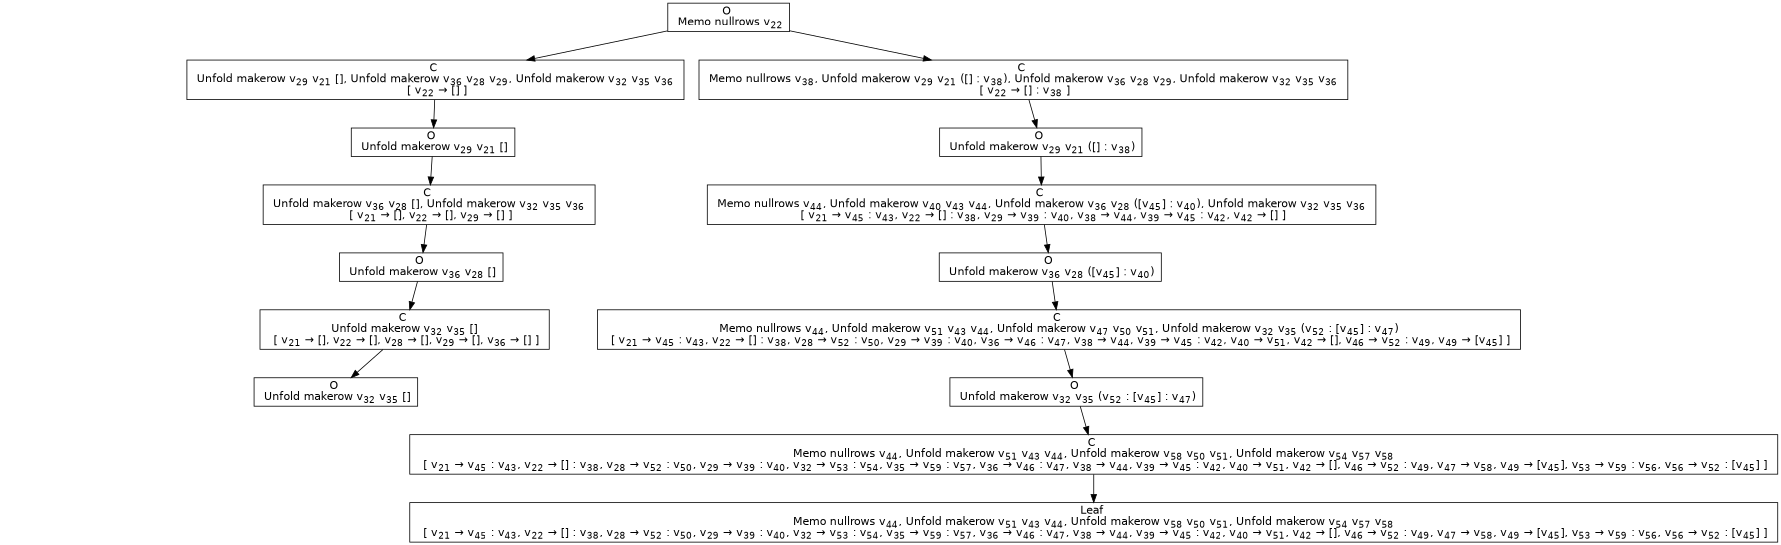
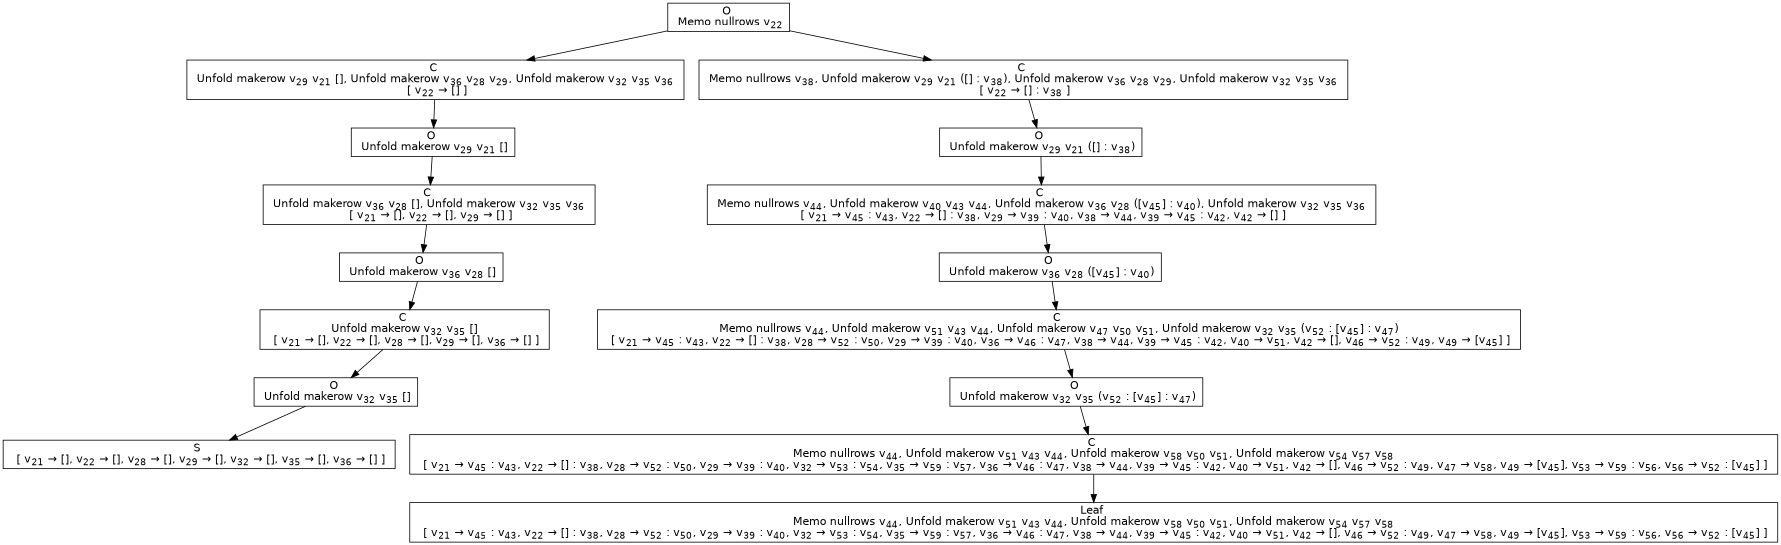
node "S": added
